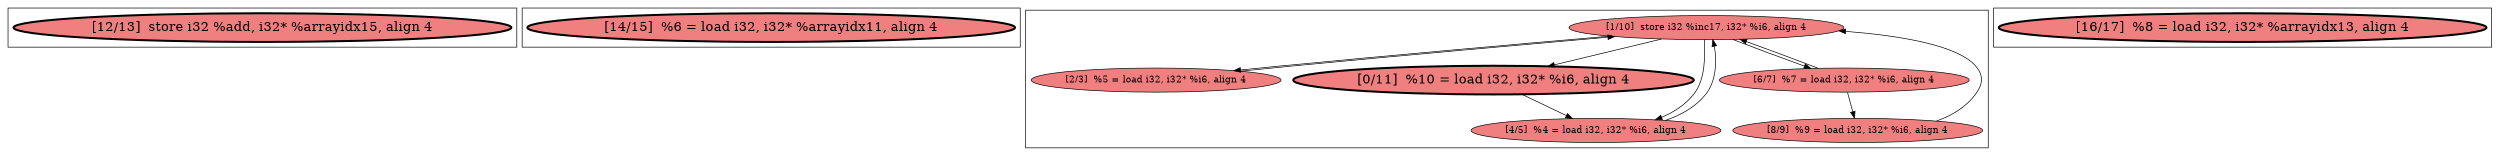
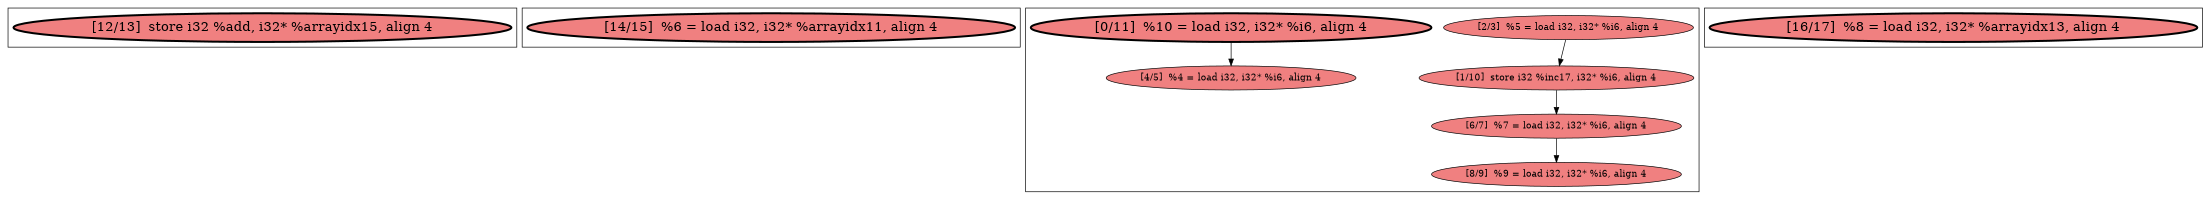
edge "[8/9]  %9 = load i32, i32* %i6, align 4" -> "[1/10]  store i32 %inc17, i32* %i6, align 4": removed
edge "[1/10]  store i32 %inc17, i32* %i6, align 4" -> "[2/3]  %5 = load i32, i32* %i6, align 4": removed
edge "[1/10]  store i32 %inc17, i32* %i6, align 4" -> "[0/11]  %10 = load i32, i32* %i6, align 4": removed
edge "[6/7]  %7 = load i32, i32* %i6, align 4" -> "[1/10]  store i32 %inc17, i32* %i6, align 4": removed
edge "[1/10]  store i32 %inc17, i32* %i6, align 4" -> "[4/5]  %4 = load i32, i32* %i6, align 4": removed
edge "[4/5]  %4 = load i32, i32* %i6, align 4" -> "[1/10]  store i32 %inc17, i32* %i6, align 4": removed
